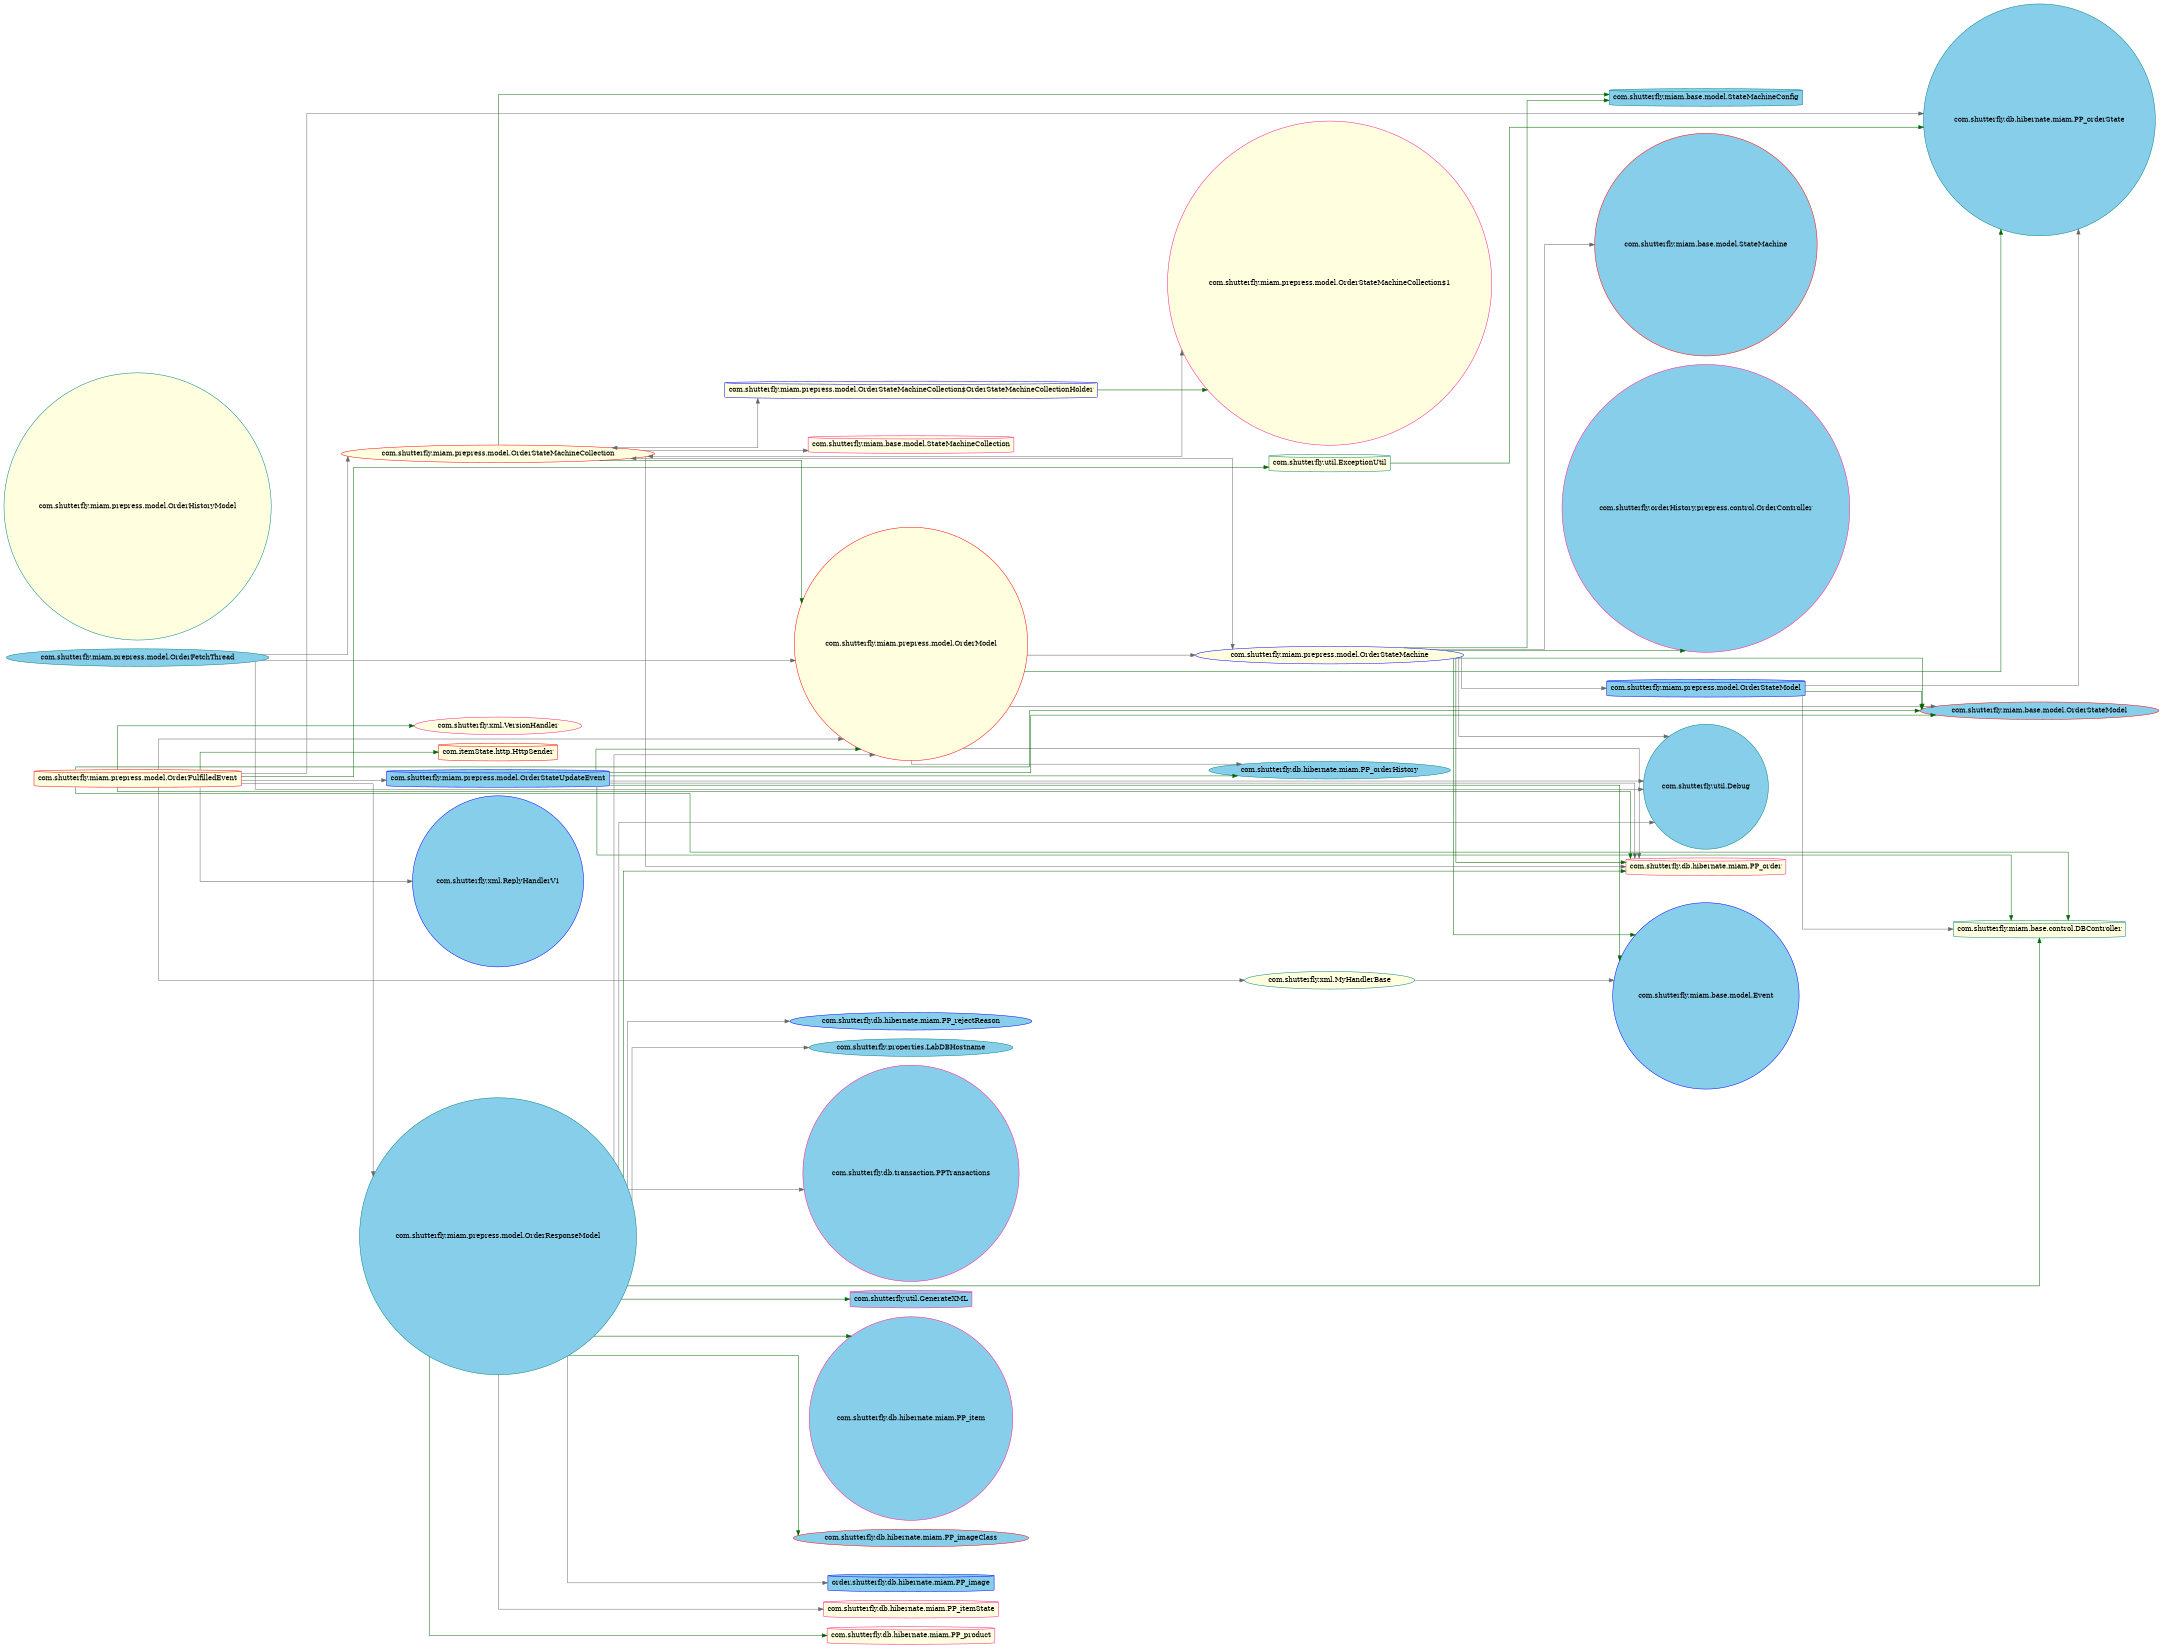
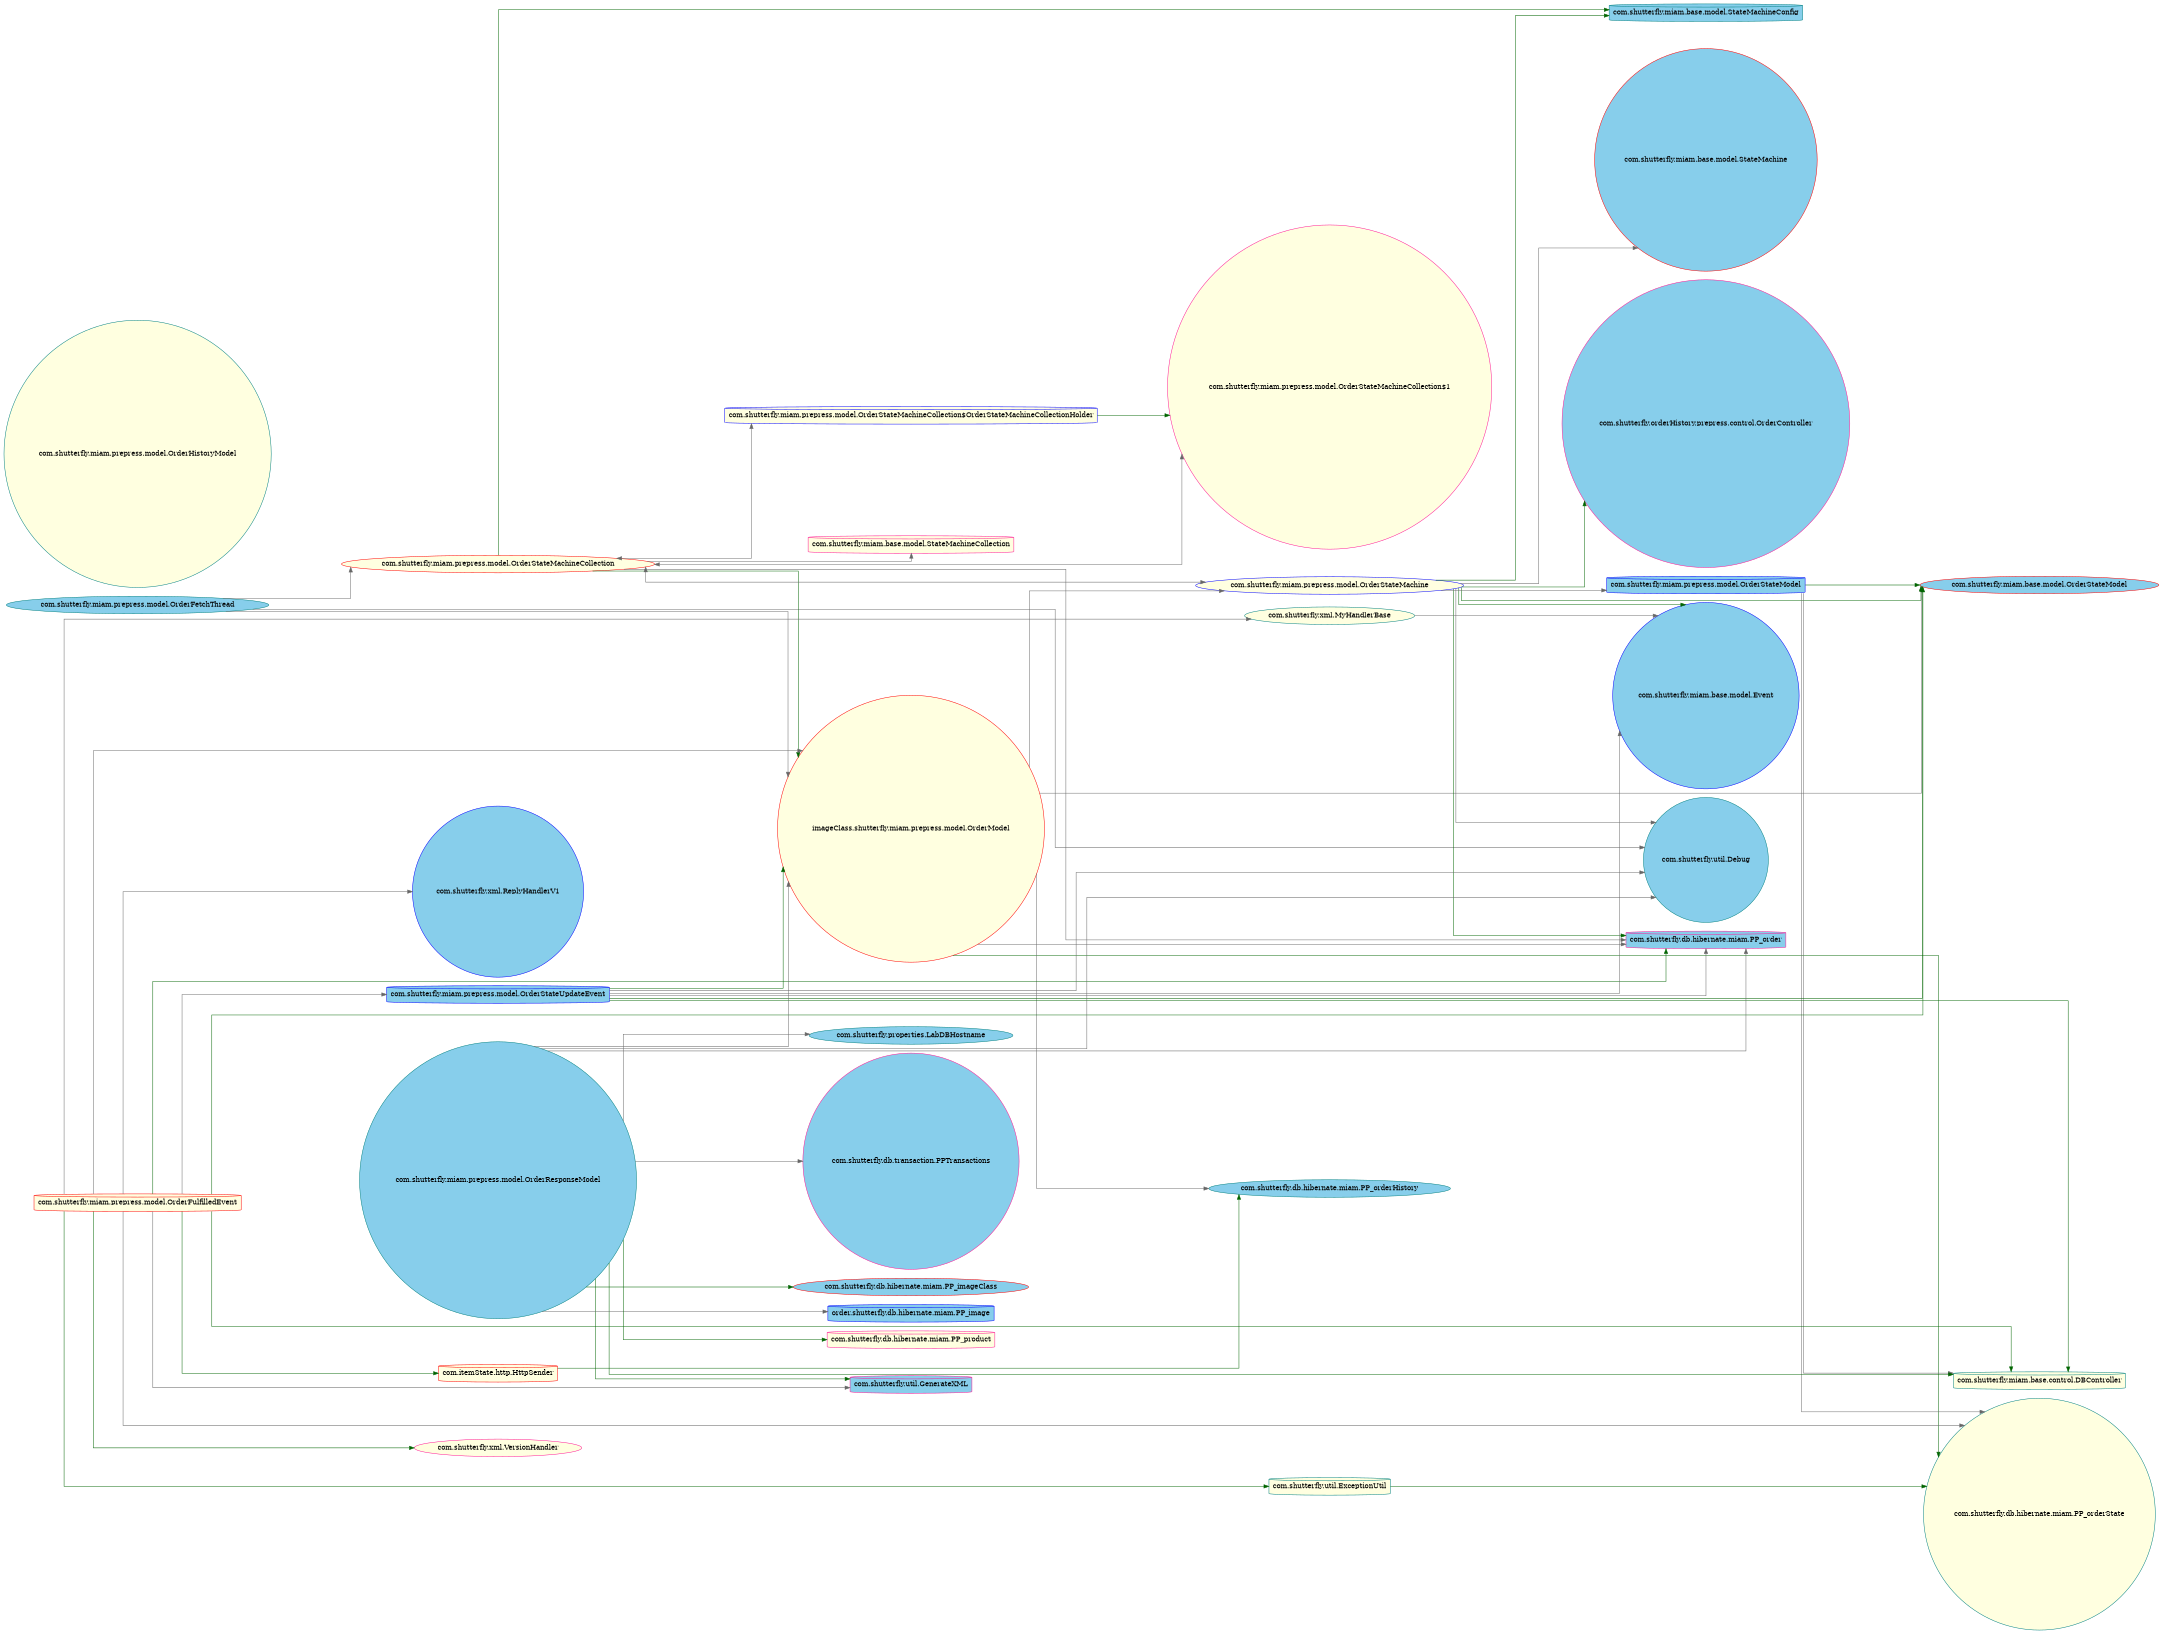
node "com.shutterfly.db.hibernate.miam.PP_orderState": fillcolor skyblue -> lightyellow
node "com.shutterfly.miam.prepress.model.OrderModel": label "com.shutterfly.miam.prepress.model.OrderModel" -> "imageClass.shutterfly.miam.prepress.model.OrderModel"
edge "com.shutterfly.miam.prepress.model.OrderStateUpdateEvent" -> "com.shutterfly.db.hibernate.miam.PP_orderHistory": now "com.itemState.http.HttpSender" -> "com.shutterfly.db.hibernate.miam.PP_orderHistory"
edge "com.shutterfly.miam.prepress.model.OrderStateUpdateEvent" -> "com.shutterfly.miam.base.model.Event": color darkgreen -> gray40
node "com.shutterfly.db.hibernate.miam.PP_order": fillcolor lightyellow -> skyblue
edge "com.shutterfly.miam.prepress.model.OrderResponseModel" -> "com.shutterfly.db.hibernate.miam.PP_order": color darkgreen -> gray40
edge "com.shutterfly.miam.prepress.model.OrderFulfilledEvent" -> "com.shutterfly.miam.prepress.model.OrderResponseModel": now "com.shutterfly.miam.prepress.model.OrderFulfilledEvent" -> "com.shutterfly.util.GenerateXML"
node "com.shutterfly.db.hibernate.miam.PP_rejectReason": removed
node "com.shutterfly.db.hibernate.miam.PP_item": removed
node "com.shutterfly.db.hibernate.miam.PP_itemState": removed
